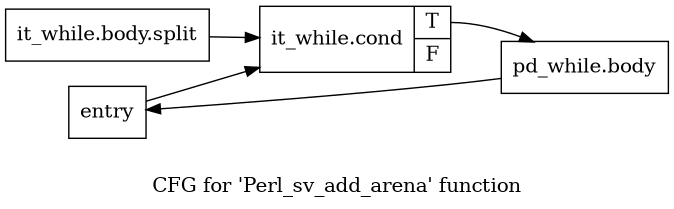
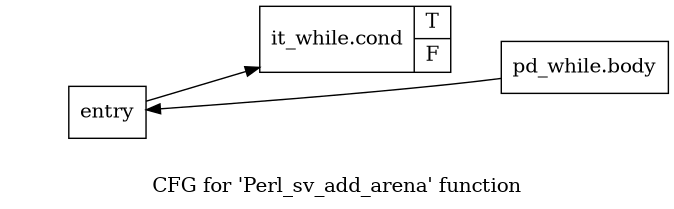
edge "it_while.cond" -> "pd_while.body": removed
node "it_while.body.split": removed
